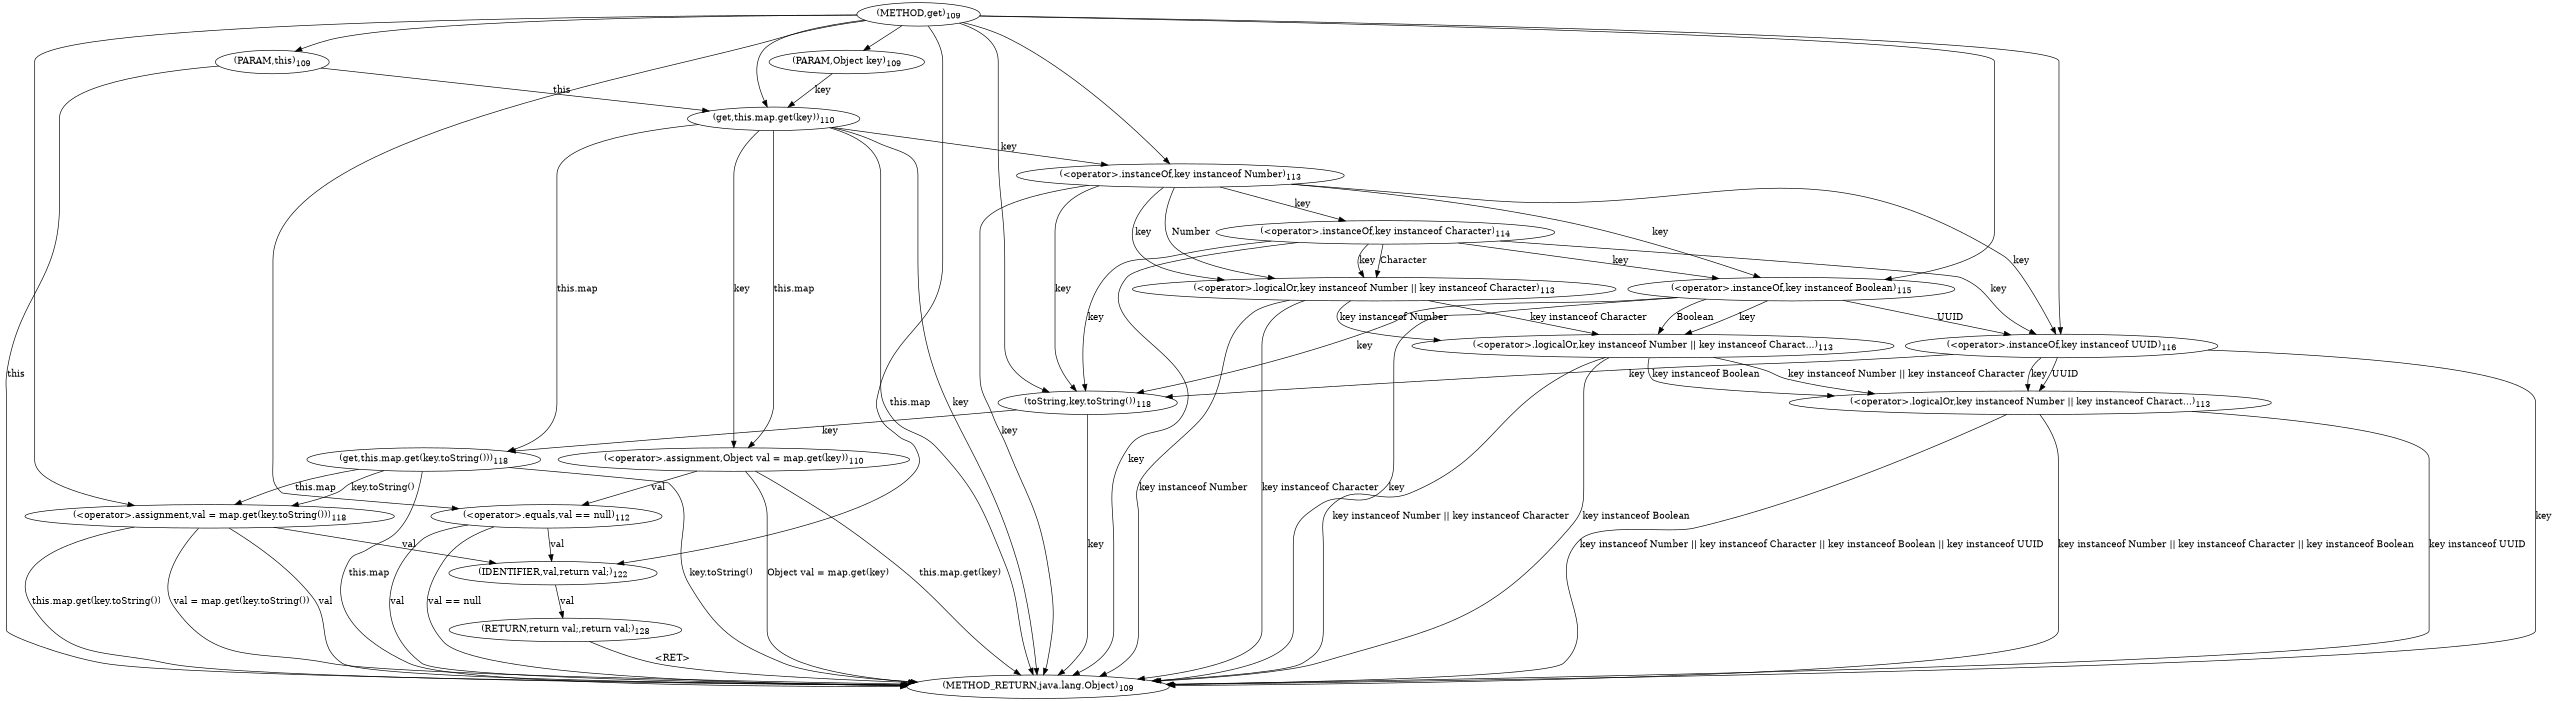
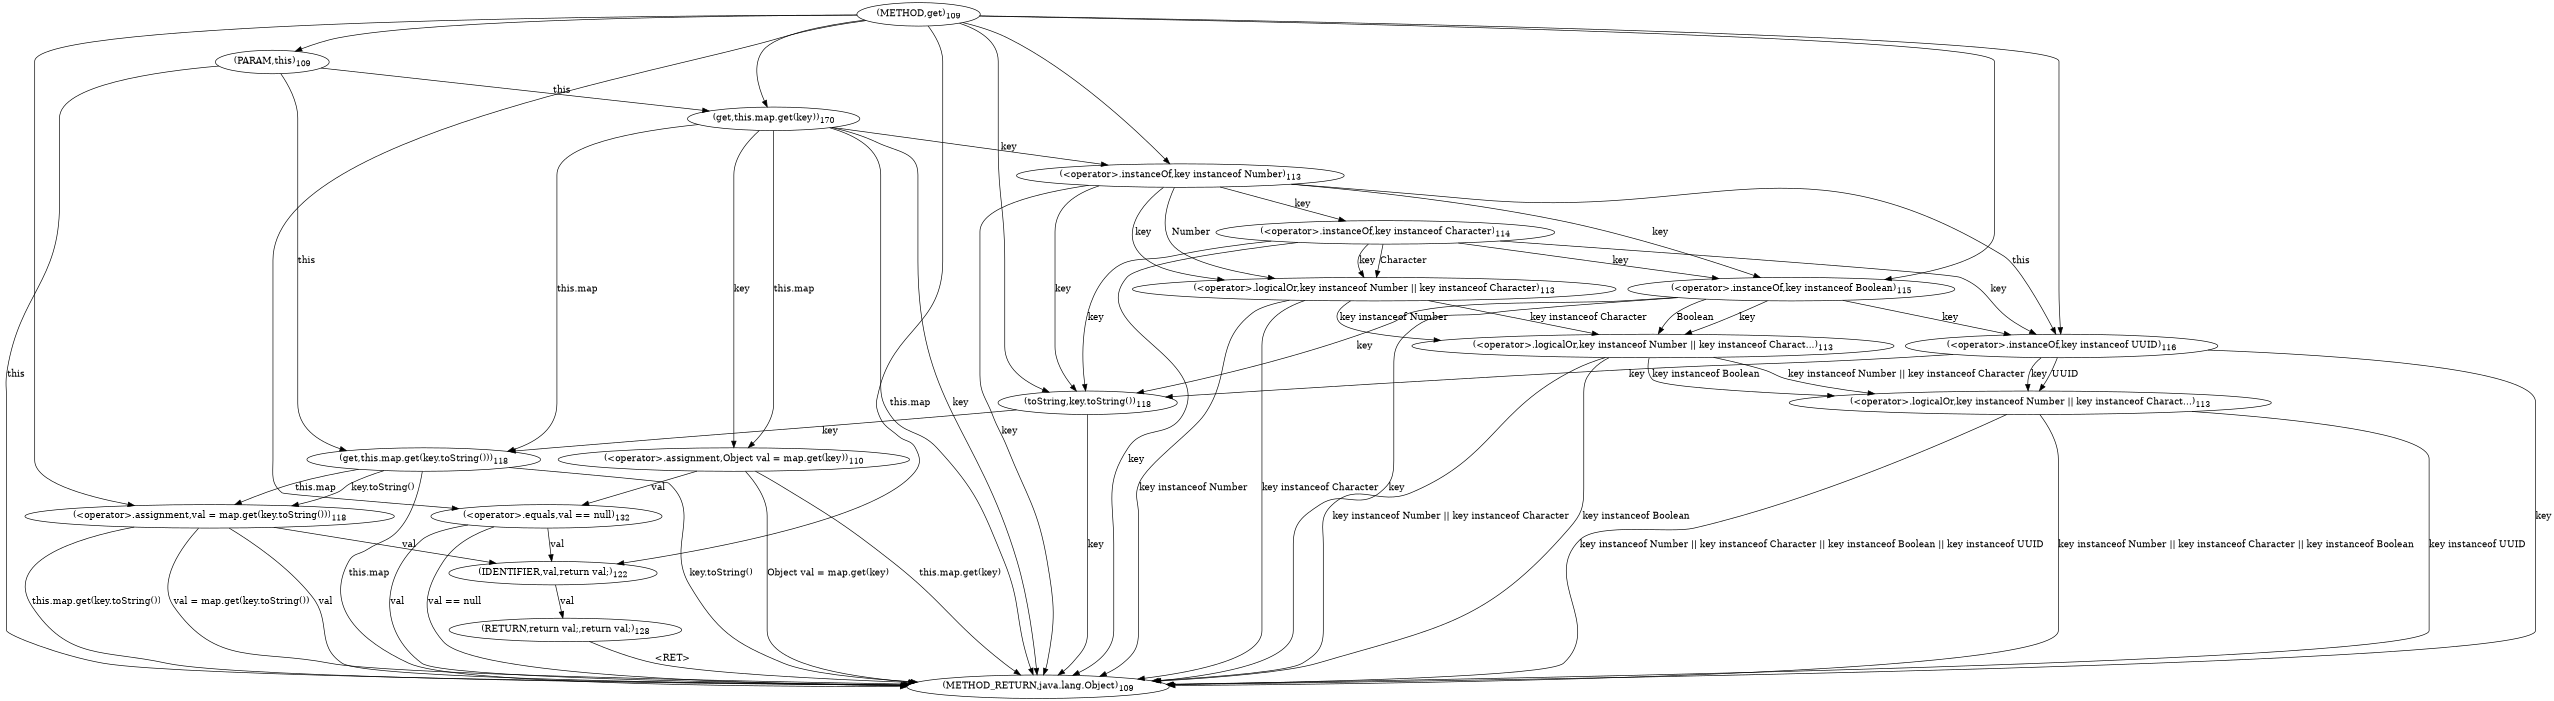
node "(PARAM,Object key)": removed
node "(get,this.map.get(key))": text "110" -> "170"
edge "(<operator>.instanceOf,key instanceof Number)" -> "(<operator>.instanceOf,key instanceof UUID)": label "key" -> "this"
edge "(PARAM,this)" -> "(get,this.map.get(key.toString()))": added, label "this"
edge "(<operator>.instanceOf,key instanceof Boolean)" -> "(<operator>.instanceOf,key instanceof UUID)": label "UUID" -> "key"
node "(<operator>.equals,val == null)": text "112" -> "132"
